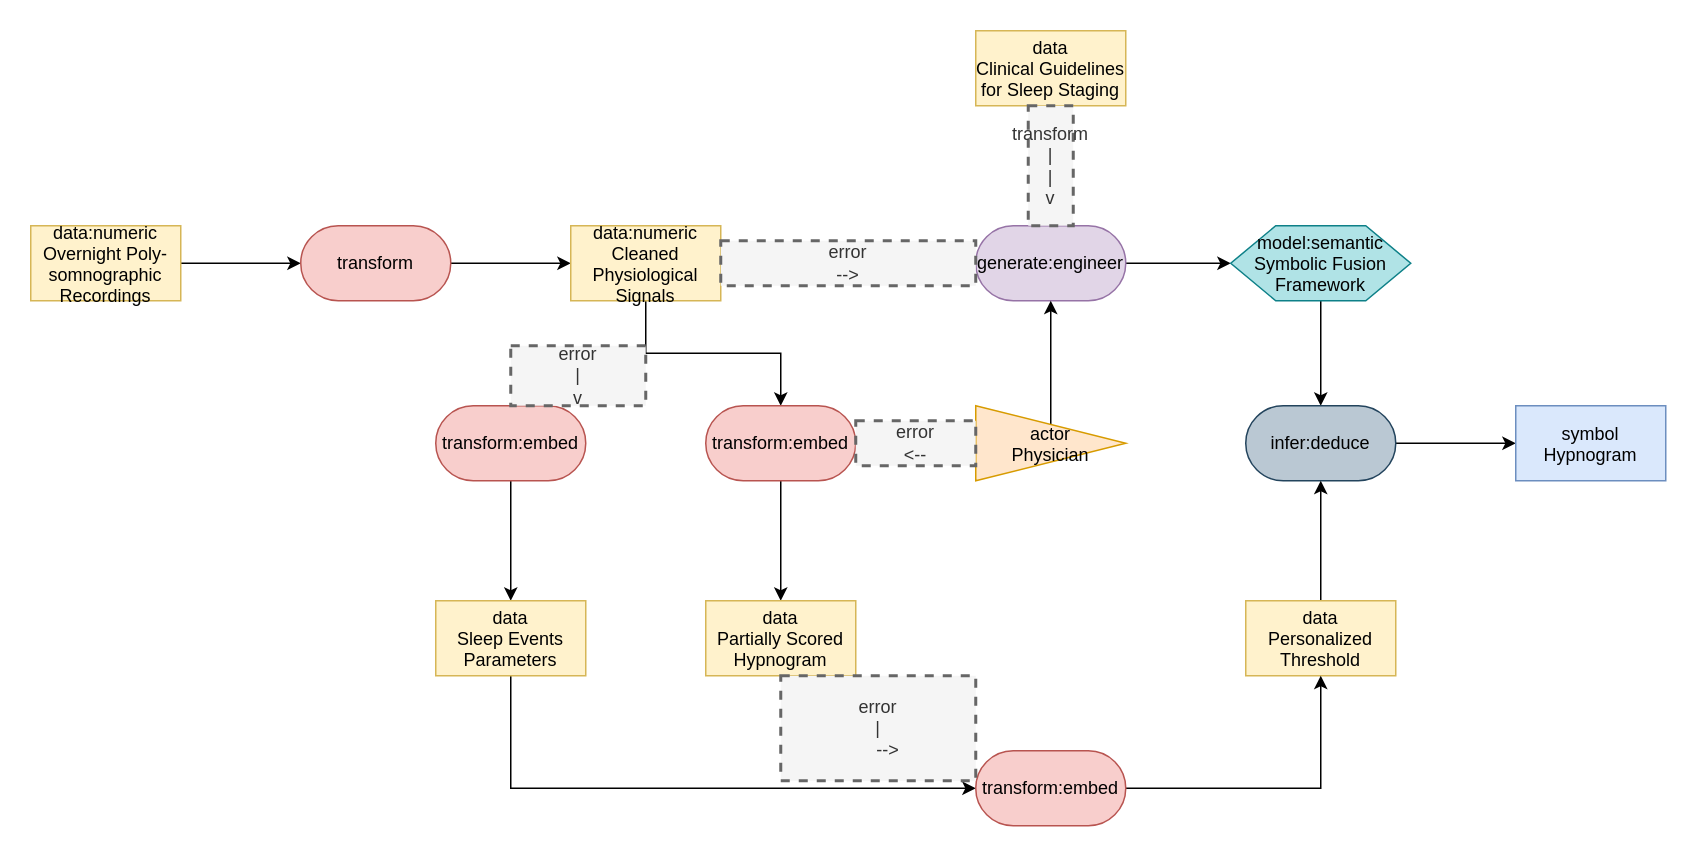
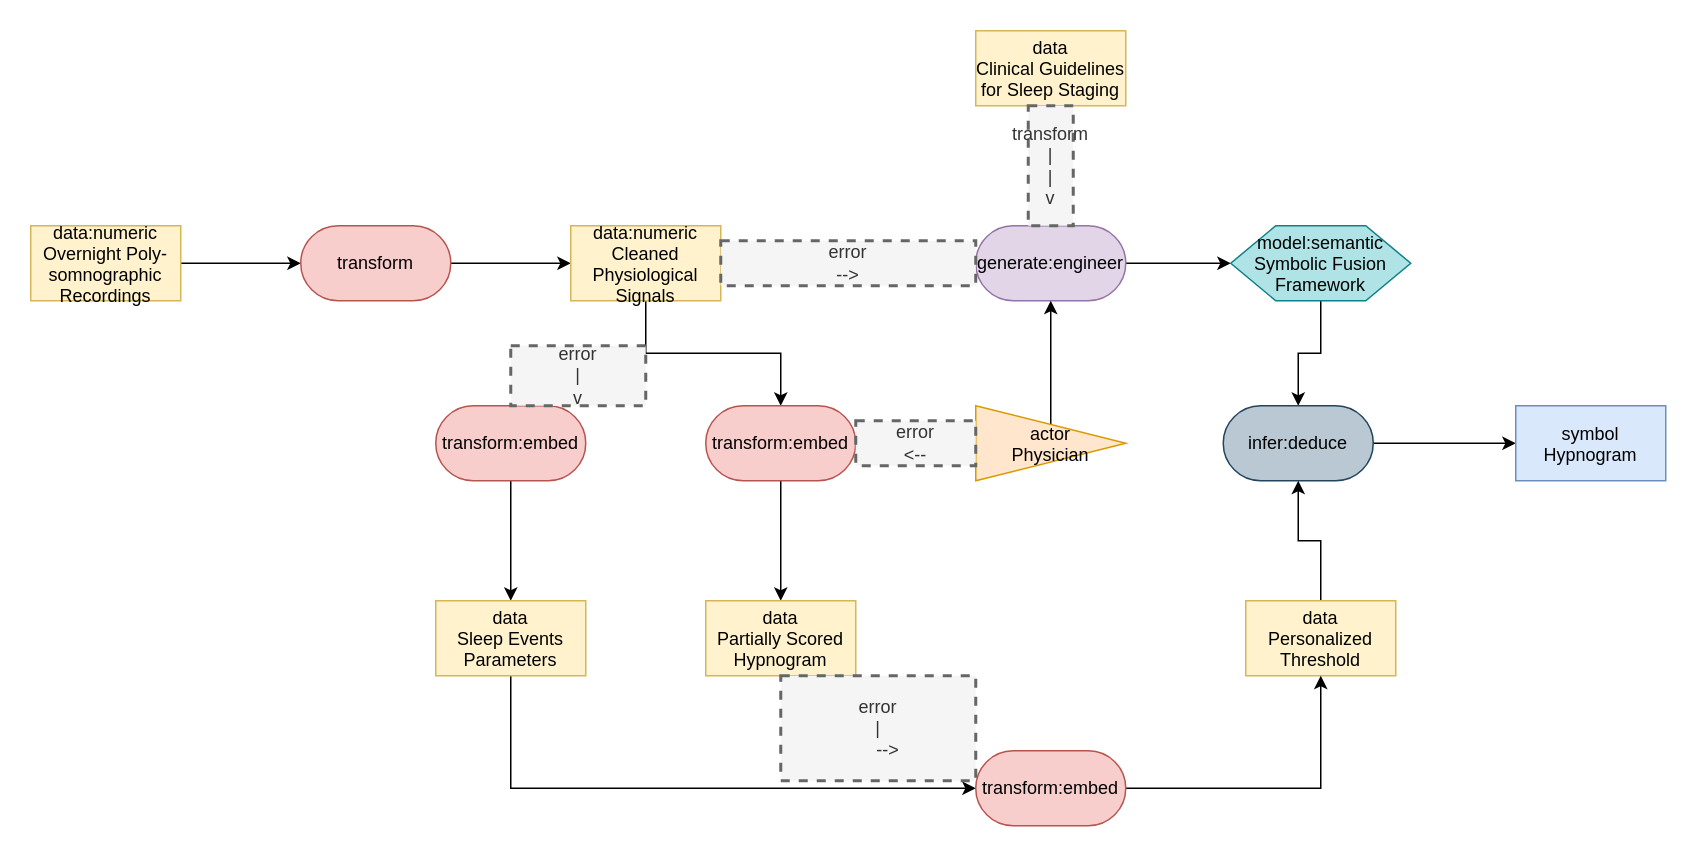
node "infer:deduce": moved (1321, 443) -> (1298, 443)
